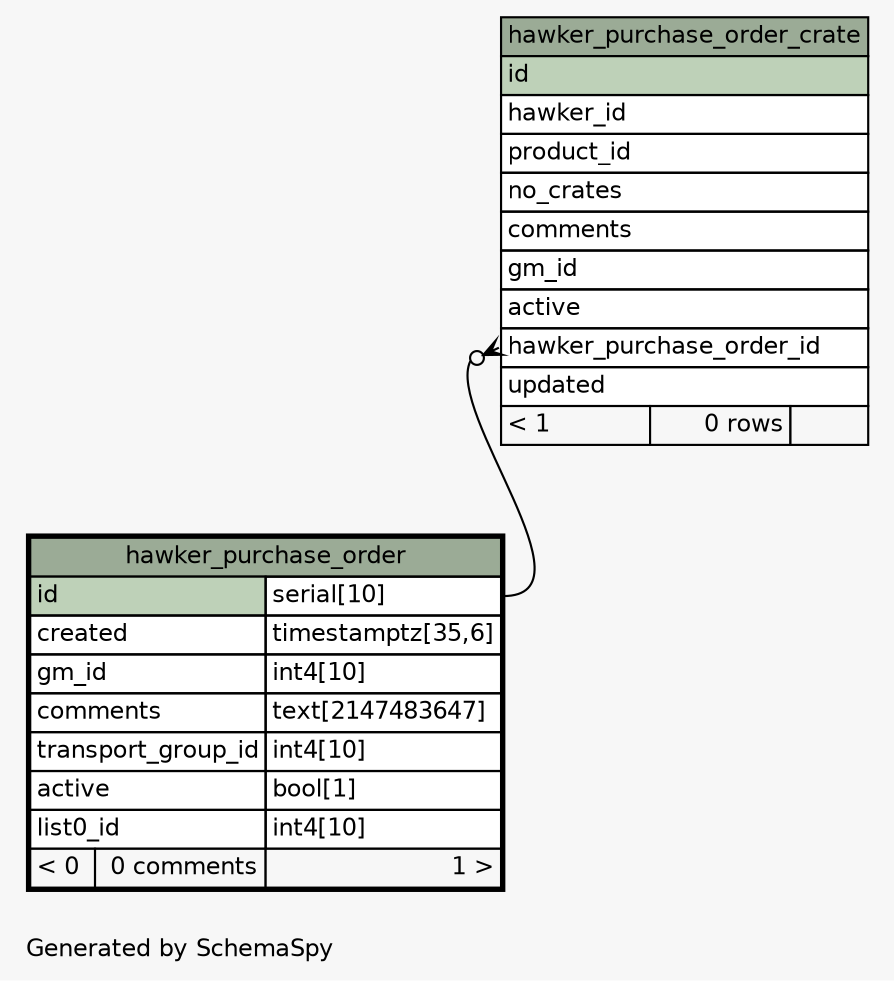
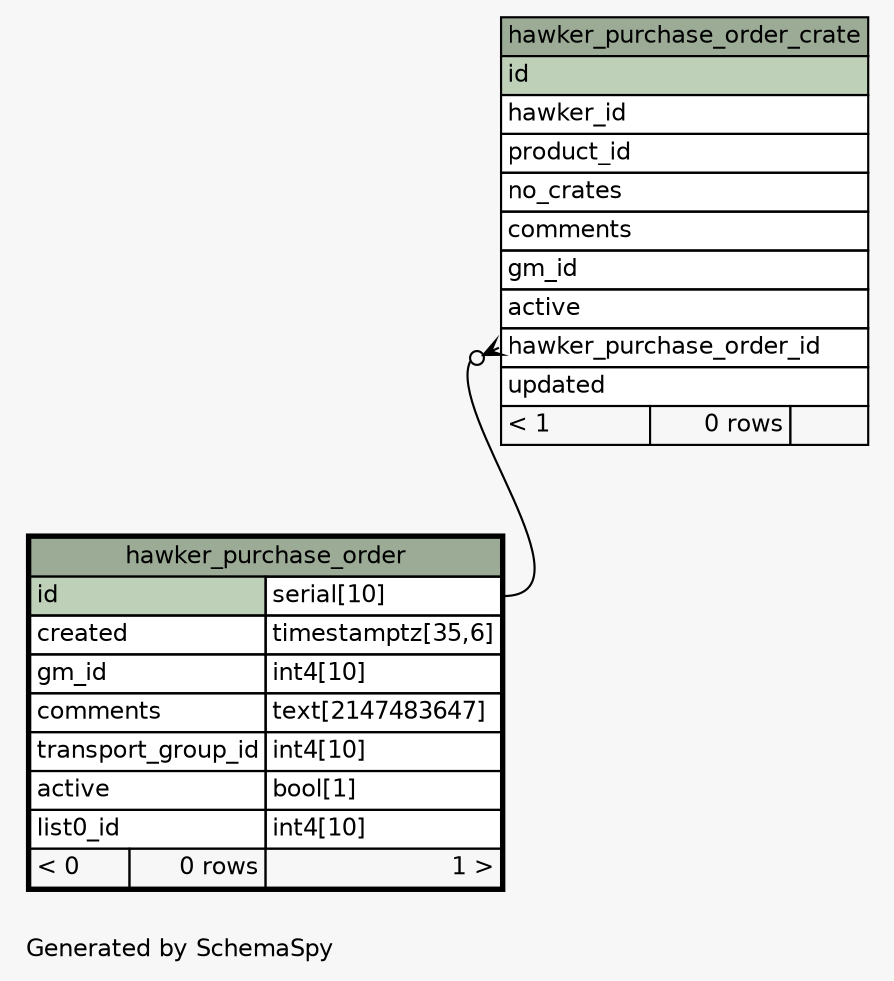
node "hawker_purchase_order": text "0 comments" -> "0 rows"
